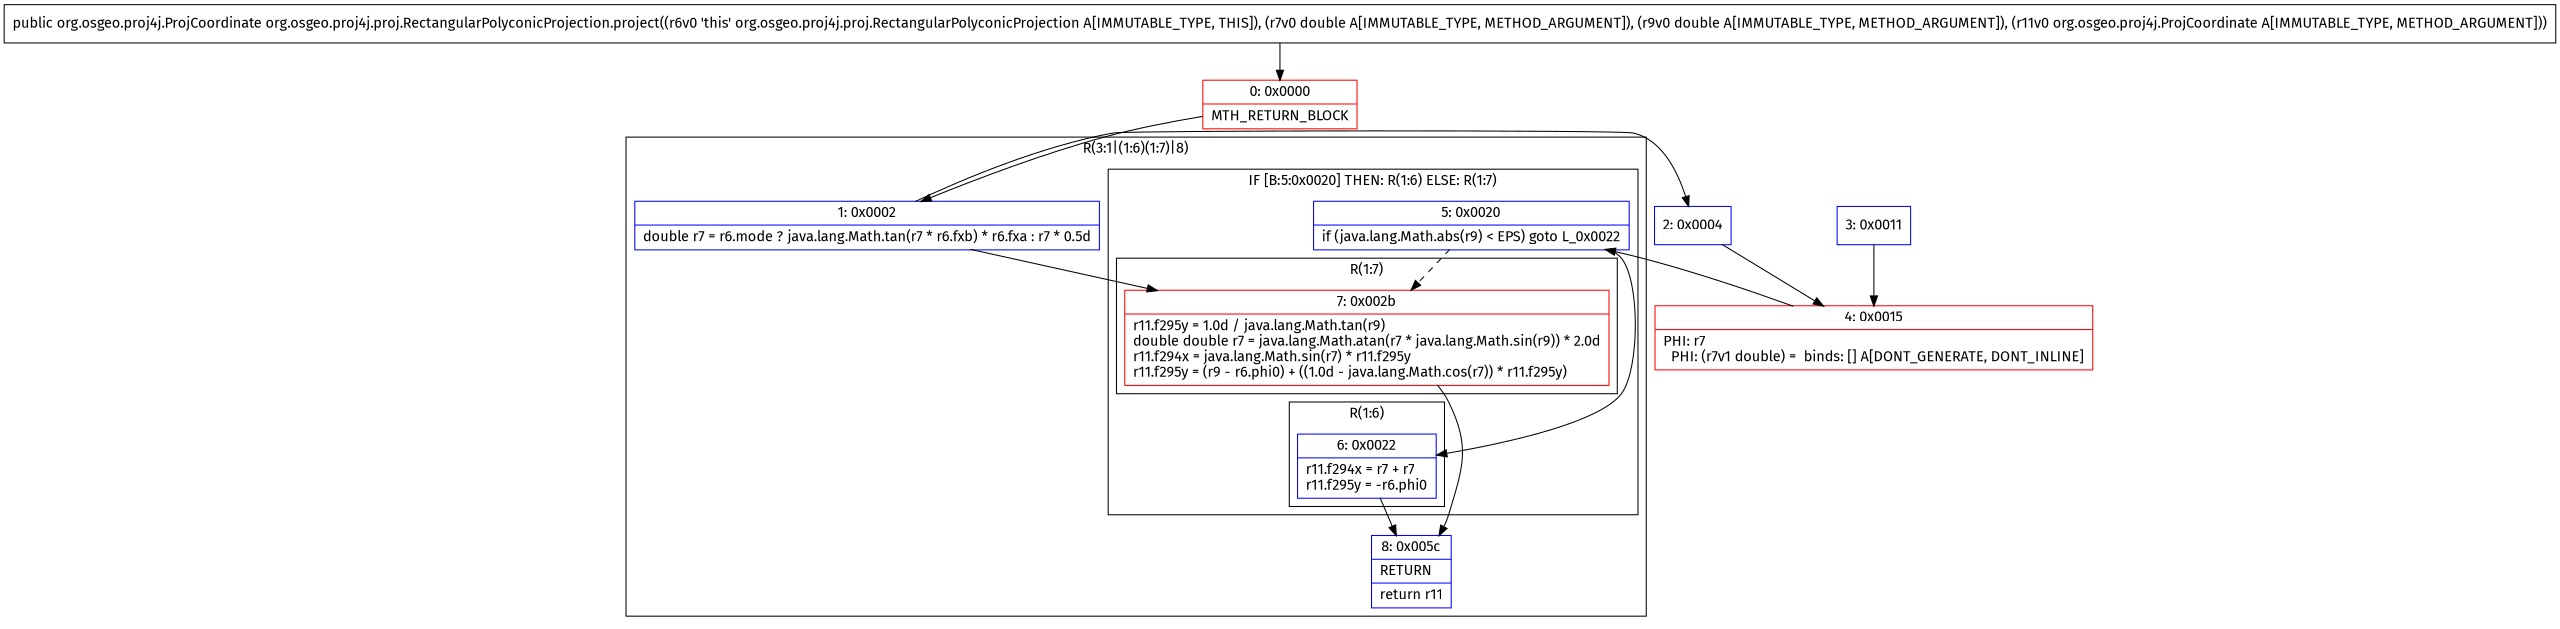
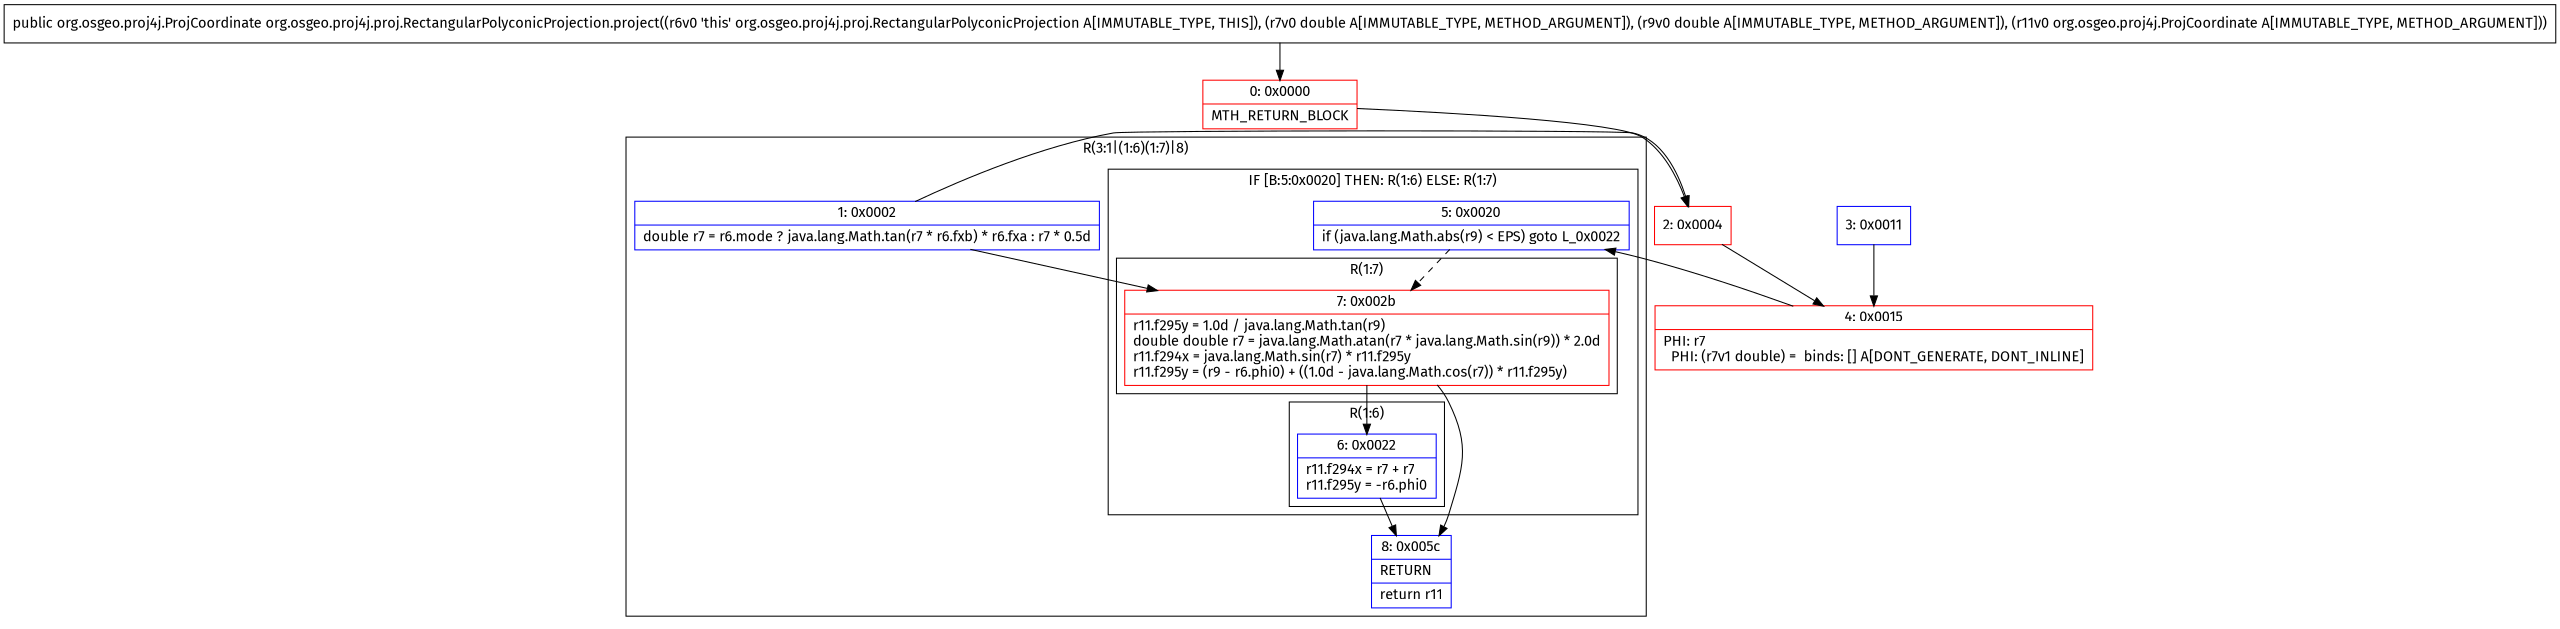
edge "0: 0x0000" -> "1: 0x0002": now "0: 0x0000" -> "2: 0x0004"
node "2: 0x0004": color blue -> red
edge "5: 0x0020" -> "6: 0x0022": now "7: 0x002b" -> "6: 0x0022"
